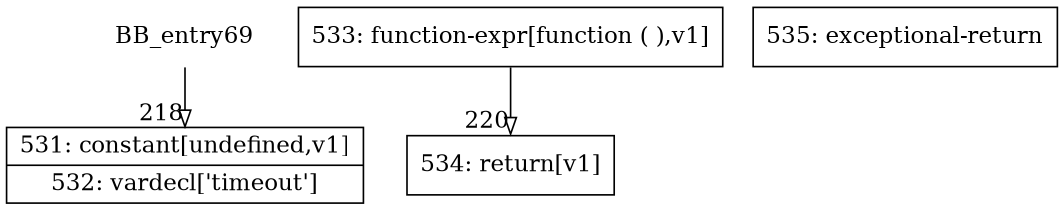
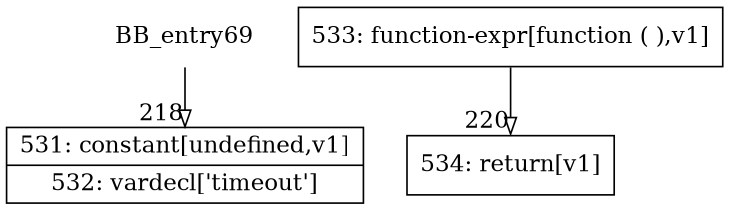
node "535: exceptional-return": removed
